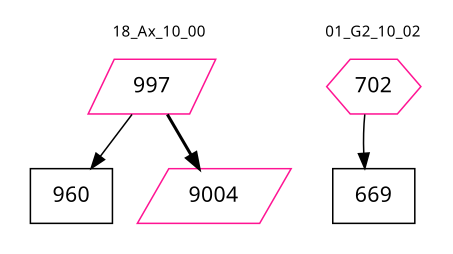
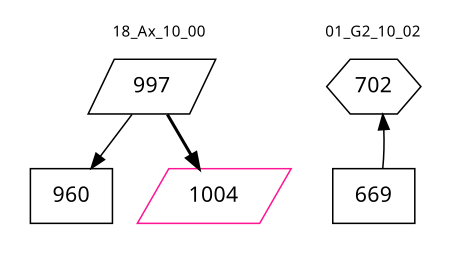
node "997": color deeppink -> black
node "702": color deeppink -> black
edge "702" -> "669": reversed
node "9004": label "9004" -> "1004"
